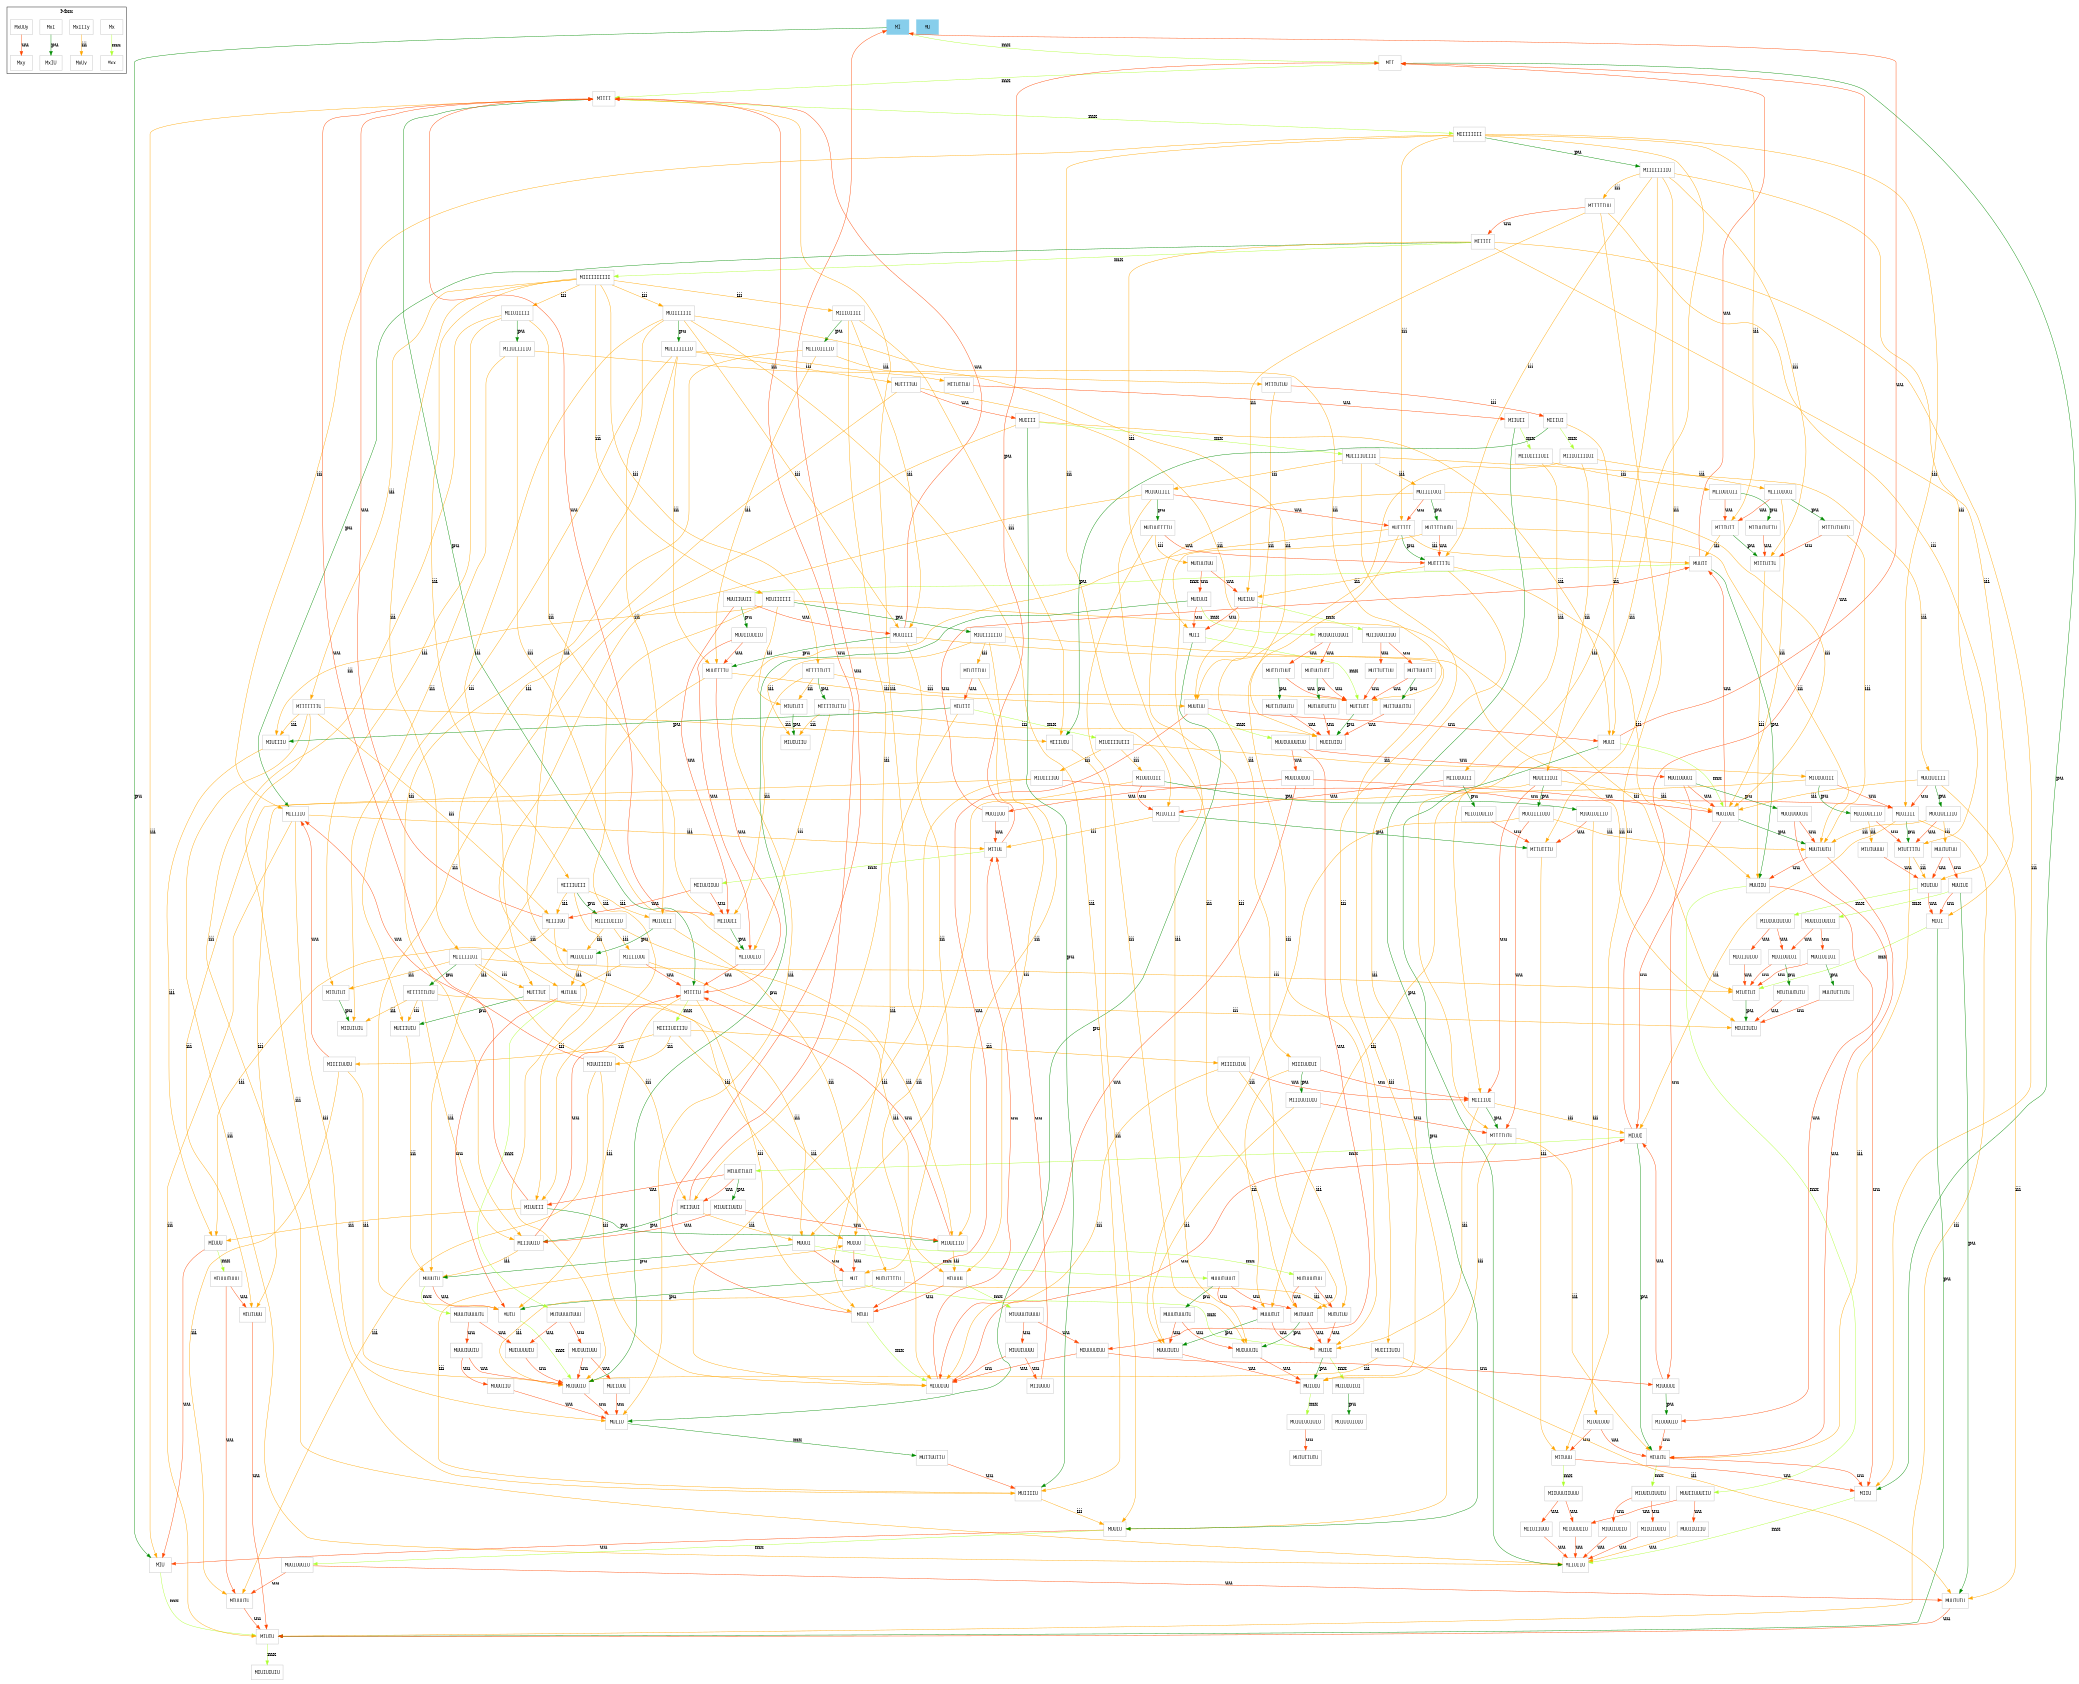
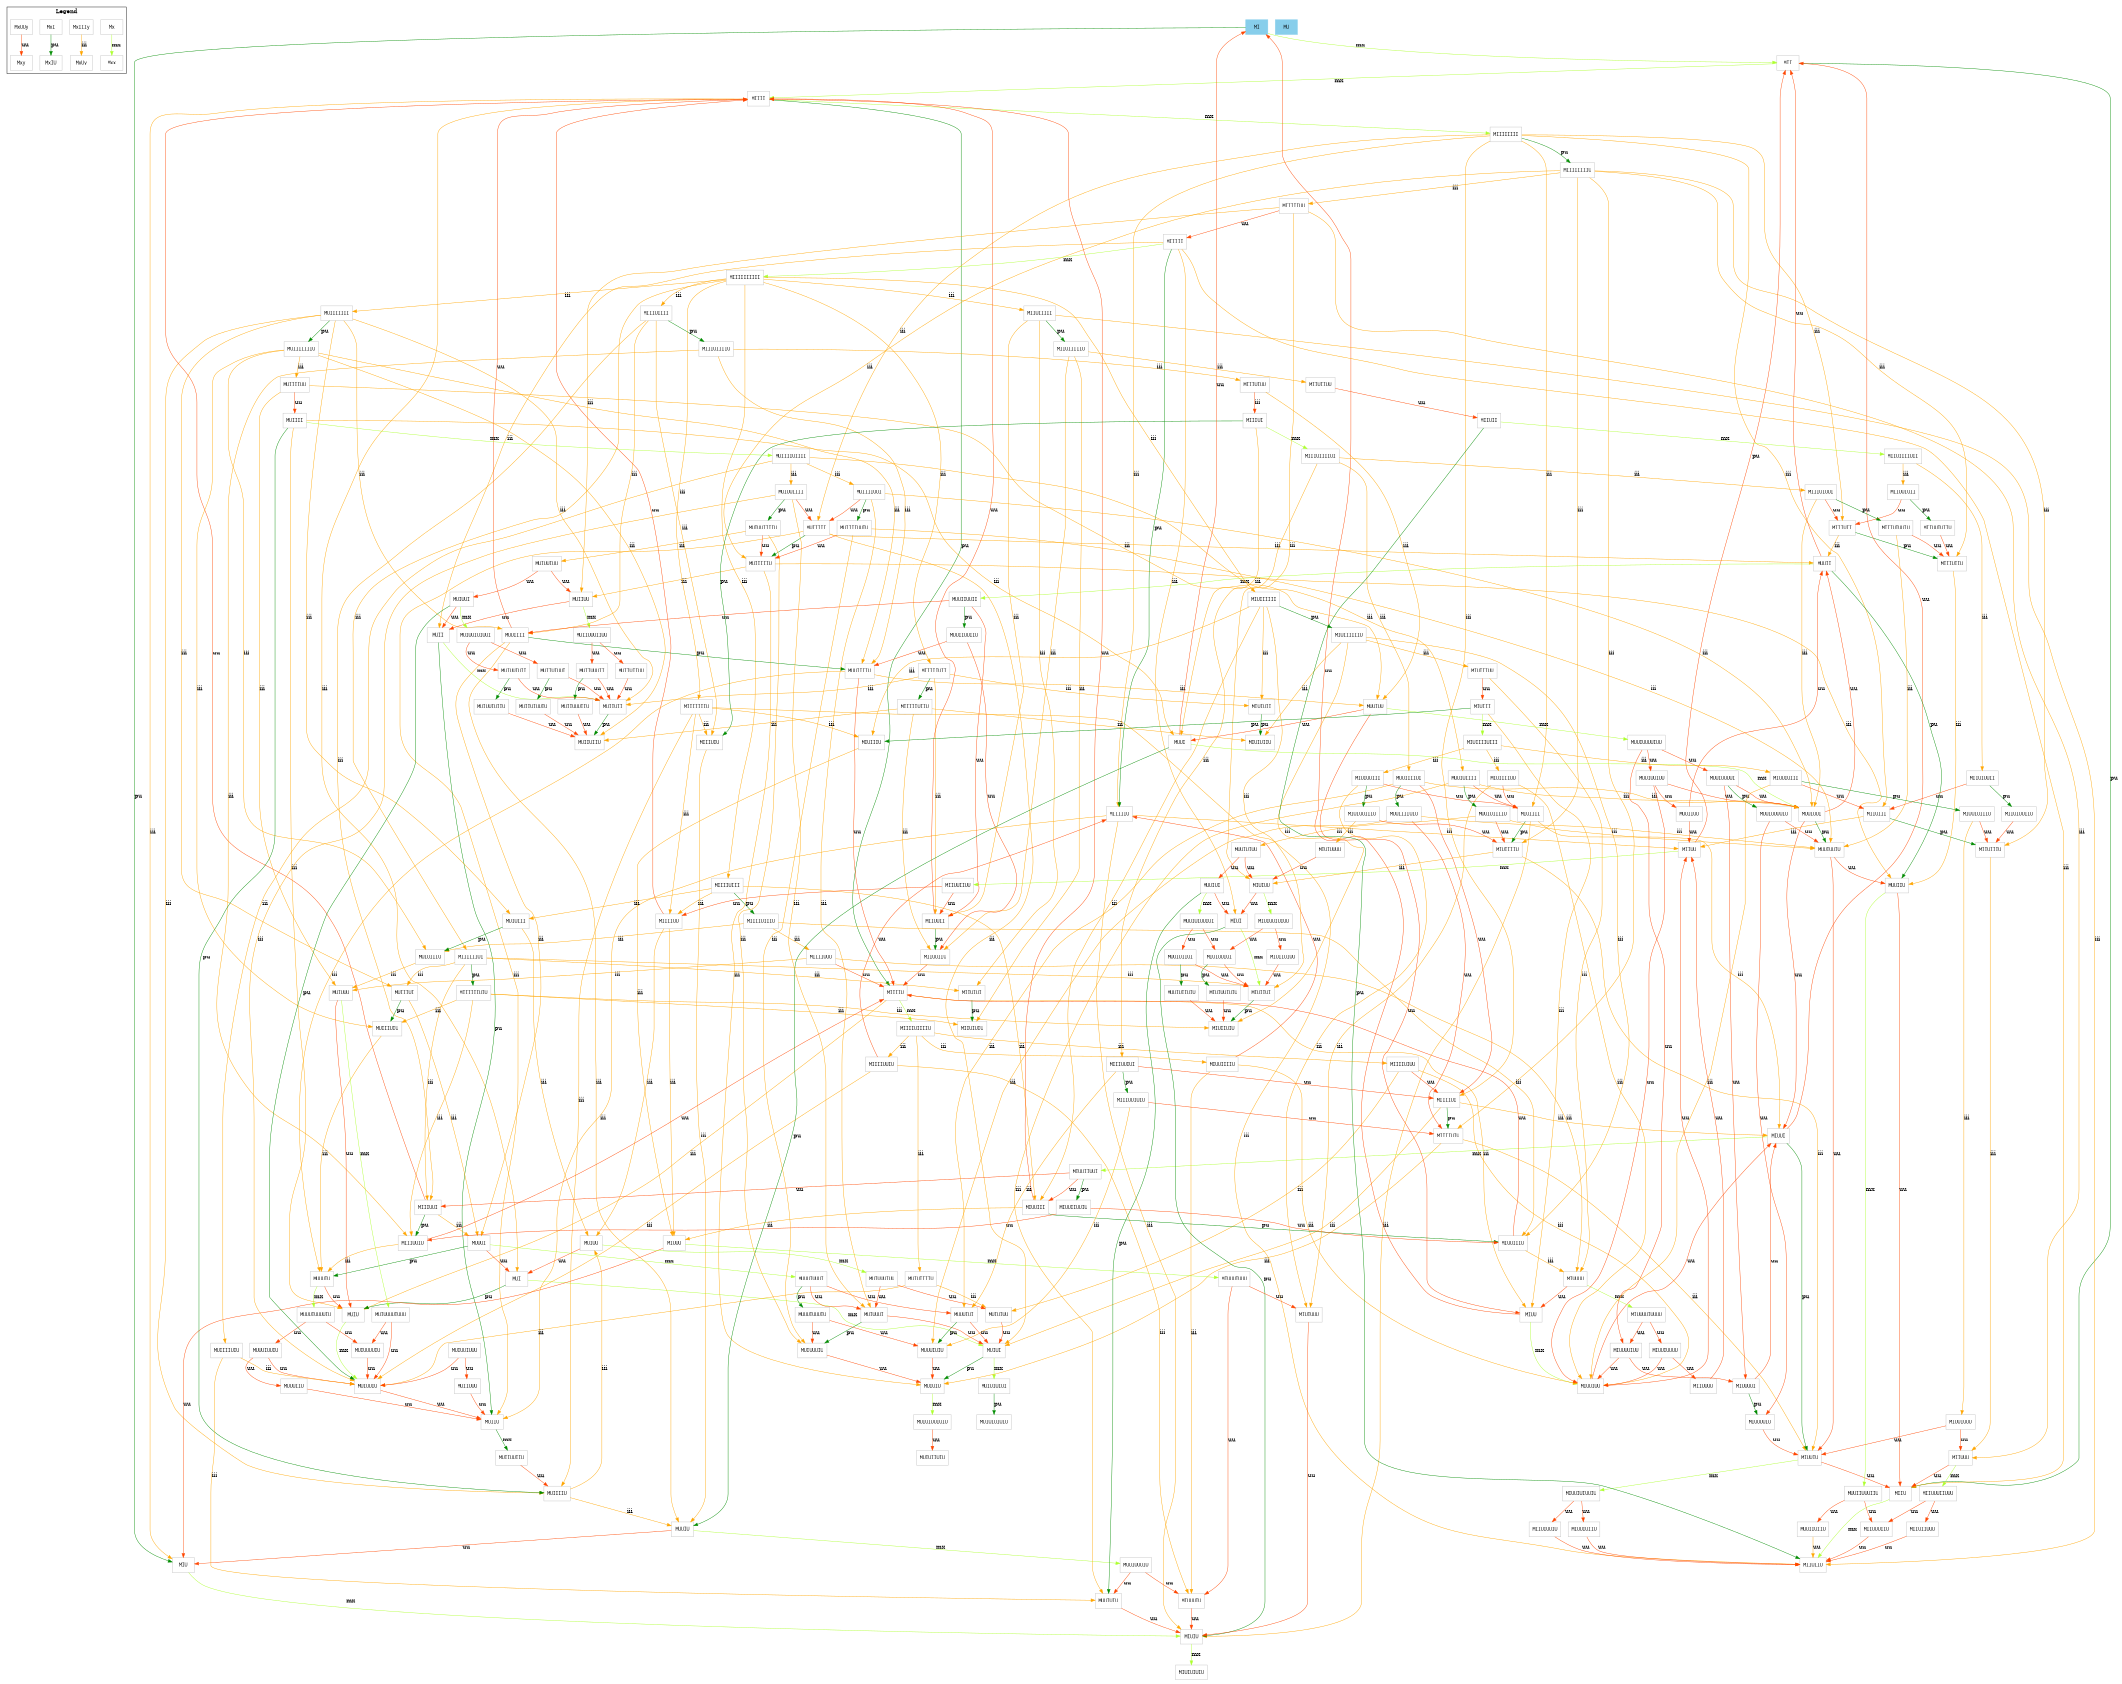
cluster "Mxx": label "Mxx" -> "Legend"
edge "MUIUUUUIUUU" -> "MUIUUIUUU": now "MUIUUUUIUUU" -> "MUIUUIU"
